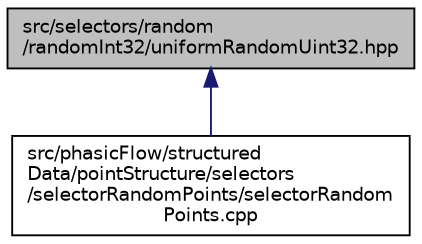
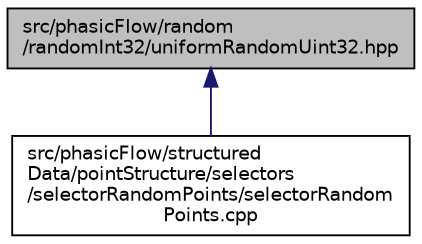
node "src/selectors/random /randomInt32/uniformRandomUint32.hpp": label "src/selectors/random /randomInt32/uniformRandomUint32.hpp" -> "src/phasicFlow/random /randomInt32/uniformRandomUint32.hpp"
